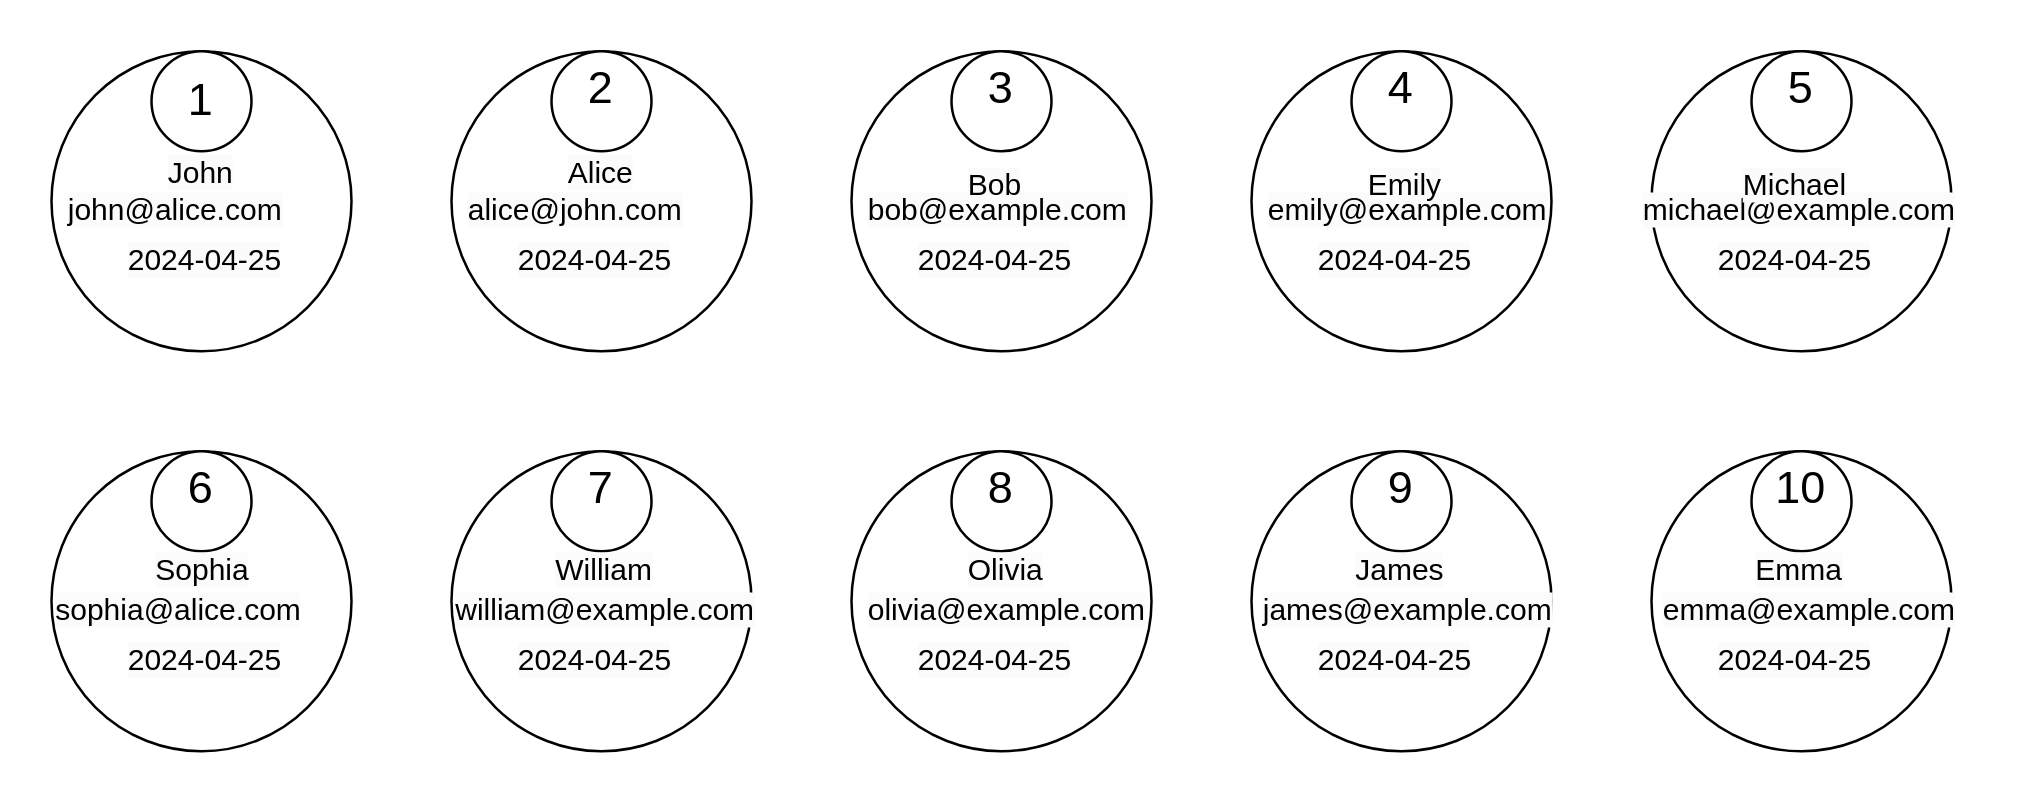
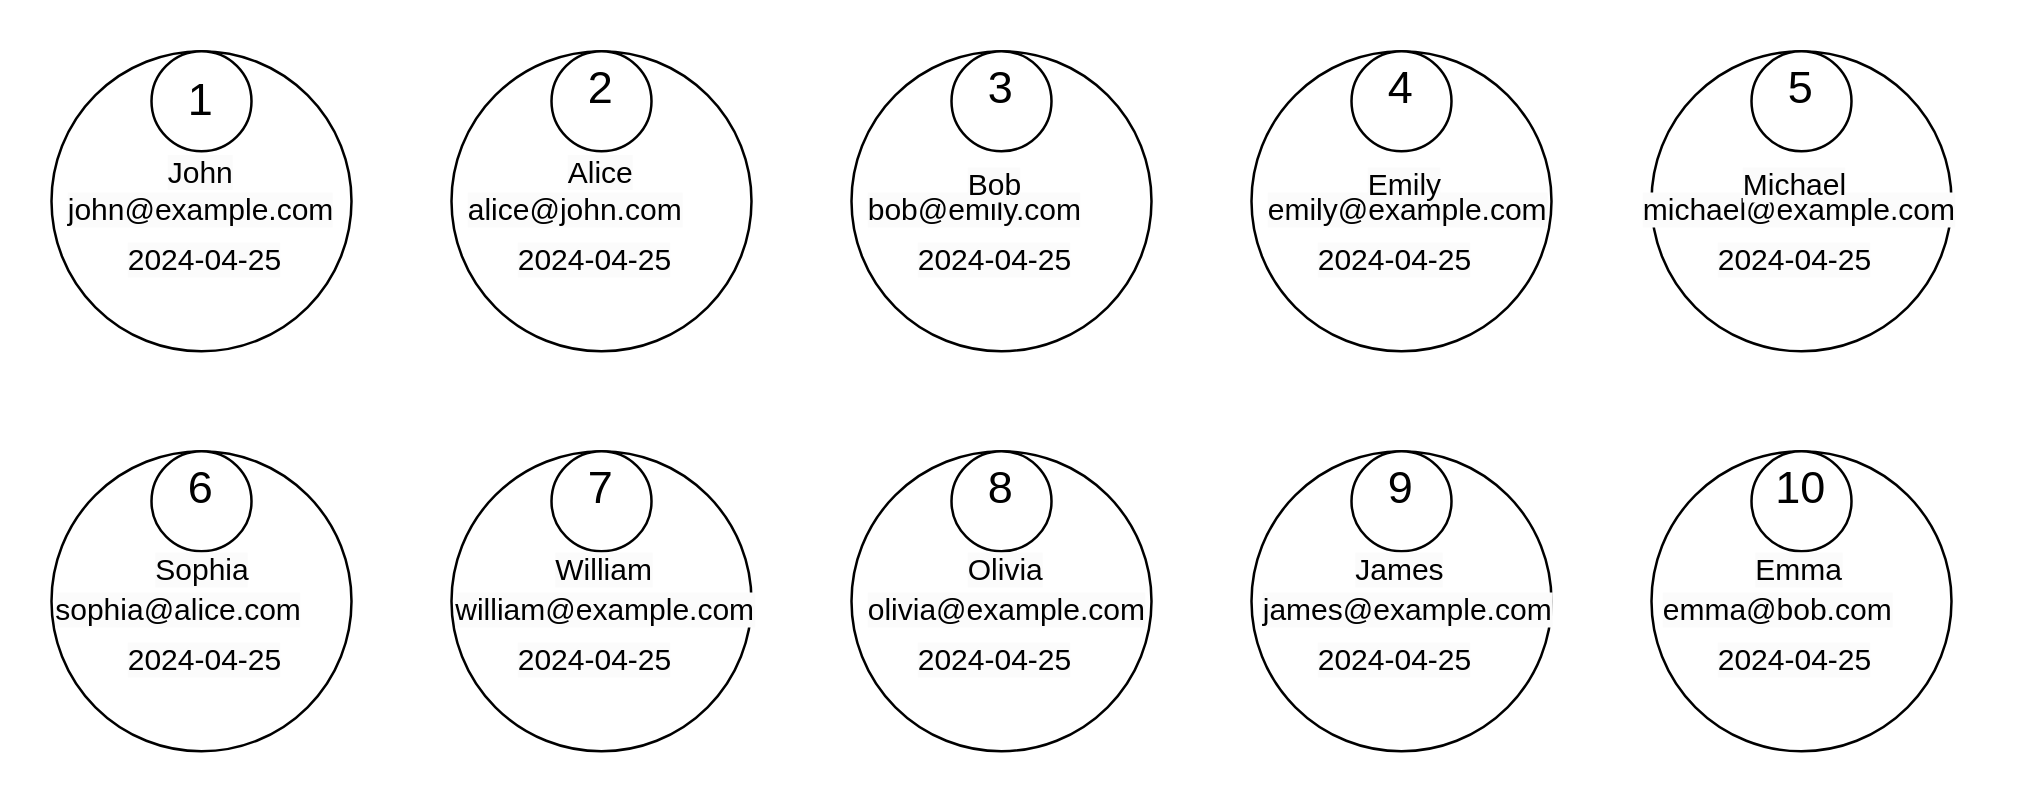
node "john@alice.com": label "john@alice.com" -> "john@example.com"
node "bob@example.com": label "bob@example.com" -> "bob@emily.com"
node "emma@example.com": label "emma@example.com" -> "emma@bob.com"
